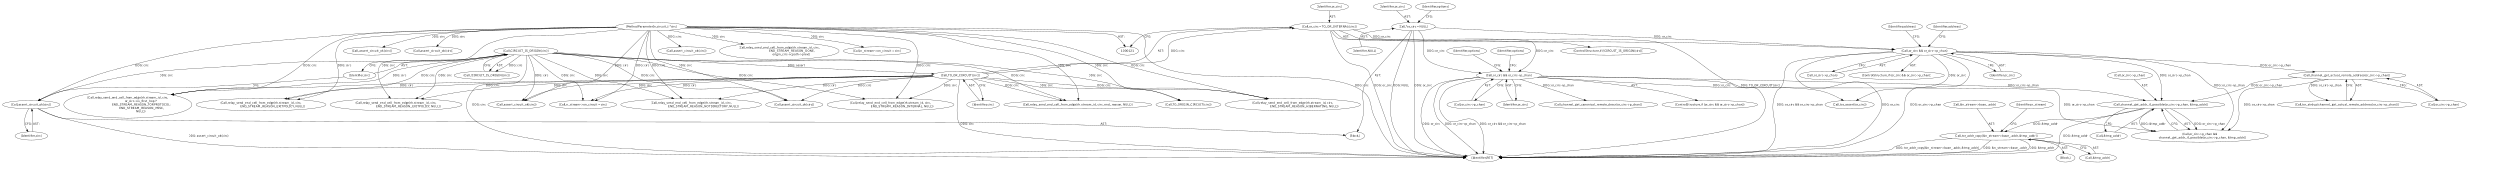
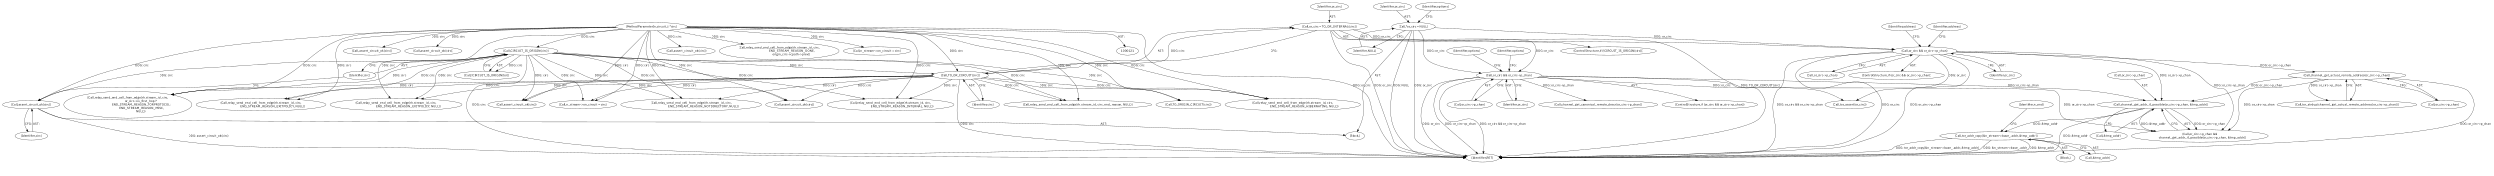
edge "(Call,or_circ = TO_OR_INTERNAL(circ))" -> "1000121": now "(Call,or_circ = TO_OR_INTERNAL(circ))" -> "(Call,TO_OR_CIRCUIT(circ))"
edge "(MethodParameterIn,circuit_t *circ)" -> "(Call,TO_OR_CIRCUIT(circ))": added, label "DDG: circ"
edge "(MethodParameterIn,circuit_t *circ)" -> "(Call,CIRCUIT_IS_ORIGIN(circ))": added, label "DDG: circ"
edge "(Call,*or_circ = NULL)" -> "(Identifier,NULL)": added, label "CFG:"
edge "(Call,CIRCUIT_IS_ORIGIN(circ))" -> "(Call,TO_OR_CIRCUIT(circ))": label "DDG: assert" -> "DDG: circ"
node "(Call,!CIRCUIT_IS_ORIGIN(circ))": label "(Call,!CIRCUIT_IS_ORIGIN(circ))" -> "(Call,!CIRCUIT_IS_ORIGIN(tor))"
edge "(MethodParameterIn,circuit_t *circ)" -> "(Identifier,RET)": label "DDG: circ" -> "DDG: or_circ"
node "(Call,&n_stream->base_.addr)": removed
node "(Identifier,n_stream)": label "(Identifier,n_stream)" -> "(Identifier,n_end)"
edge "(Call,channel_get_actual_remote_address(or_circ->p_chan))" -> "(Identifier,RET)": added, label "DDG: or_circ->p_chan"
